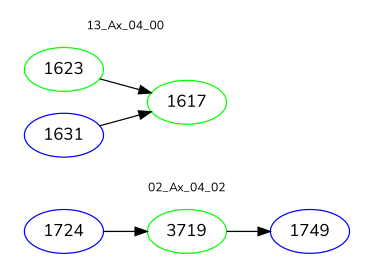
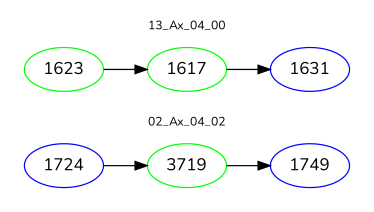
edge "1631" -> "1617": reversed
